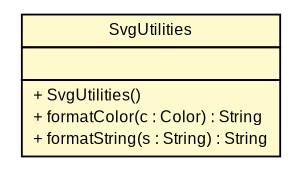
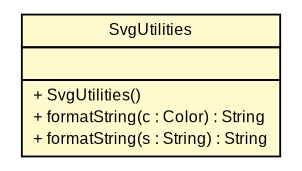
node "SvgUtilities": text "+ formatColor(c : Color) : String" -> "+ formatString(c : Color) : String"
